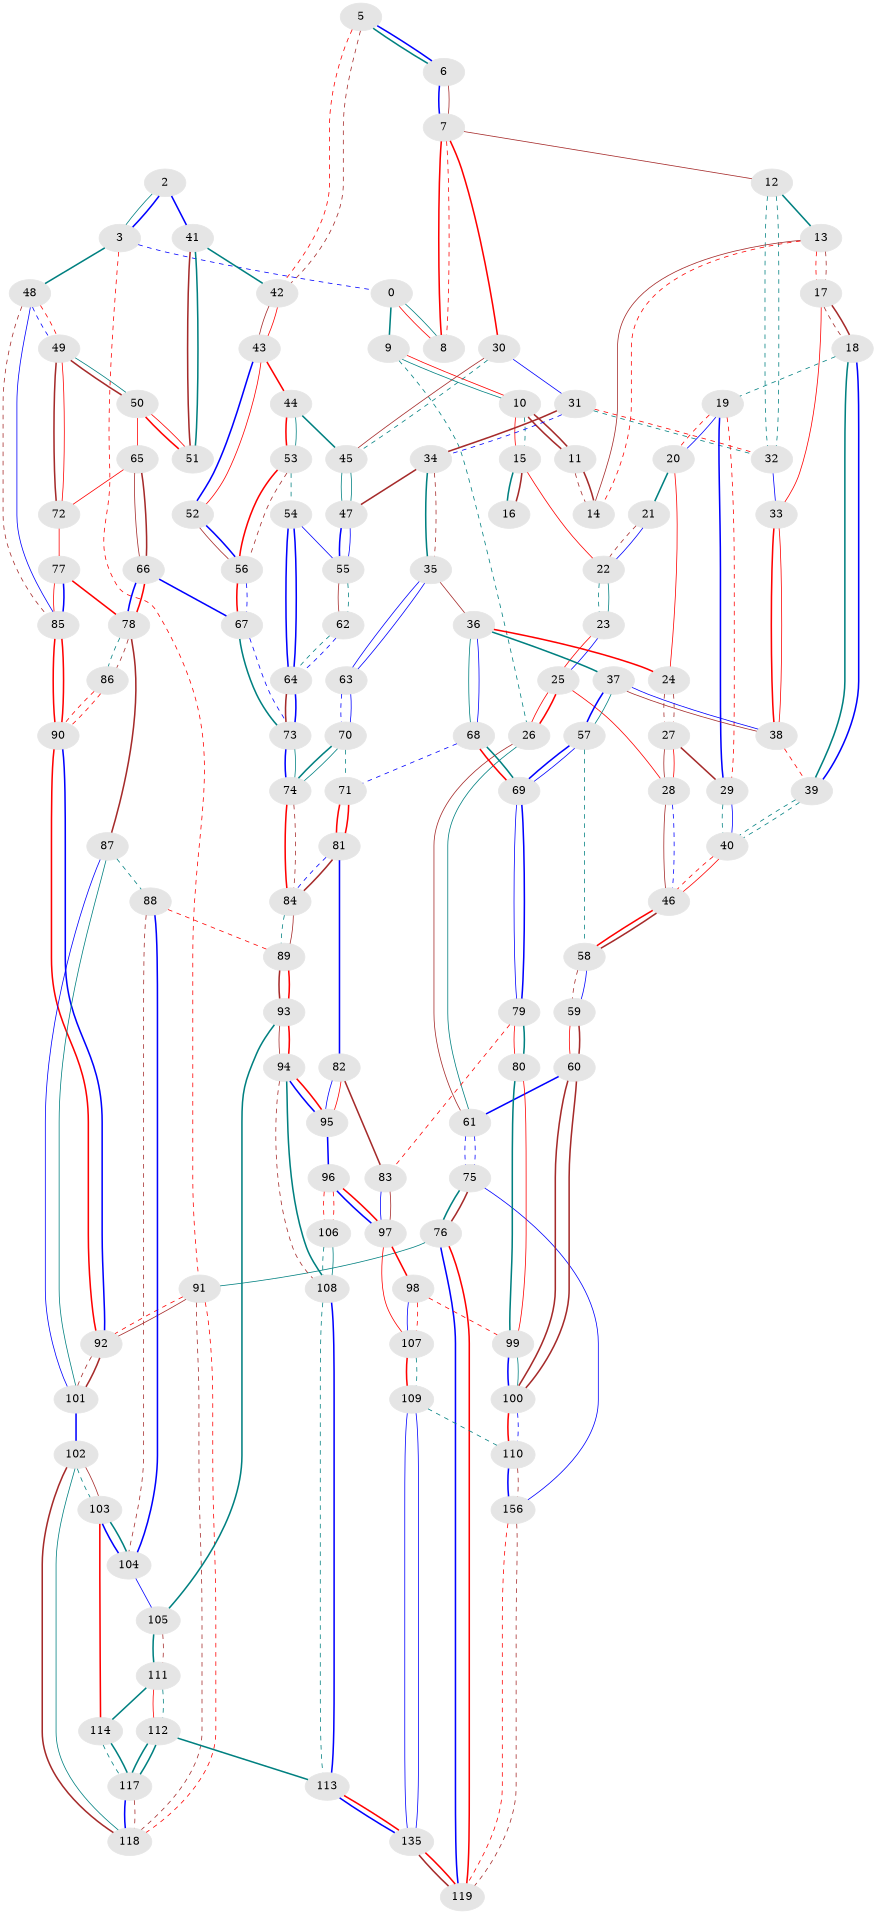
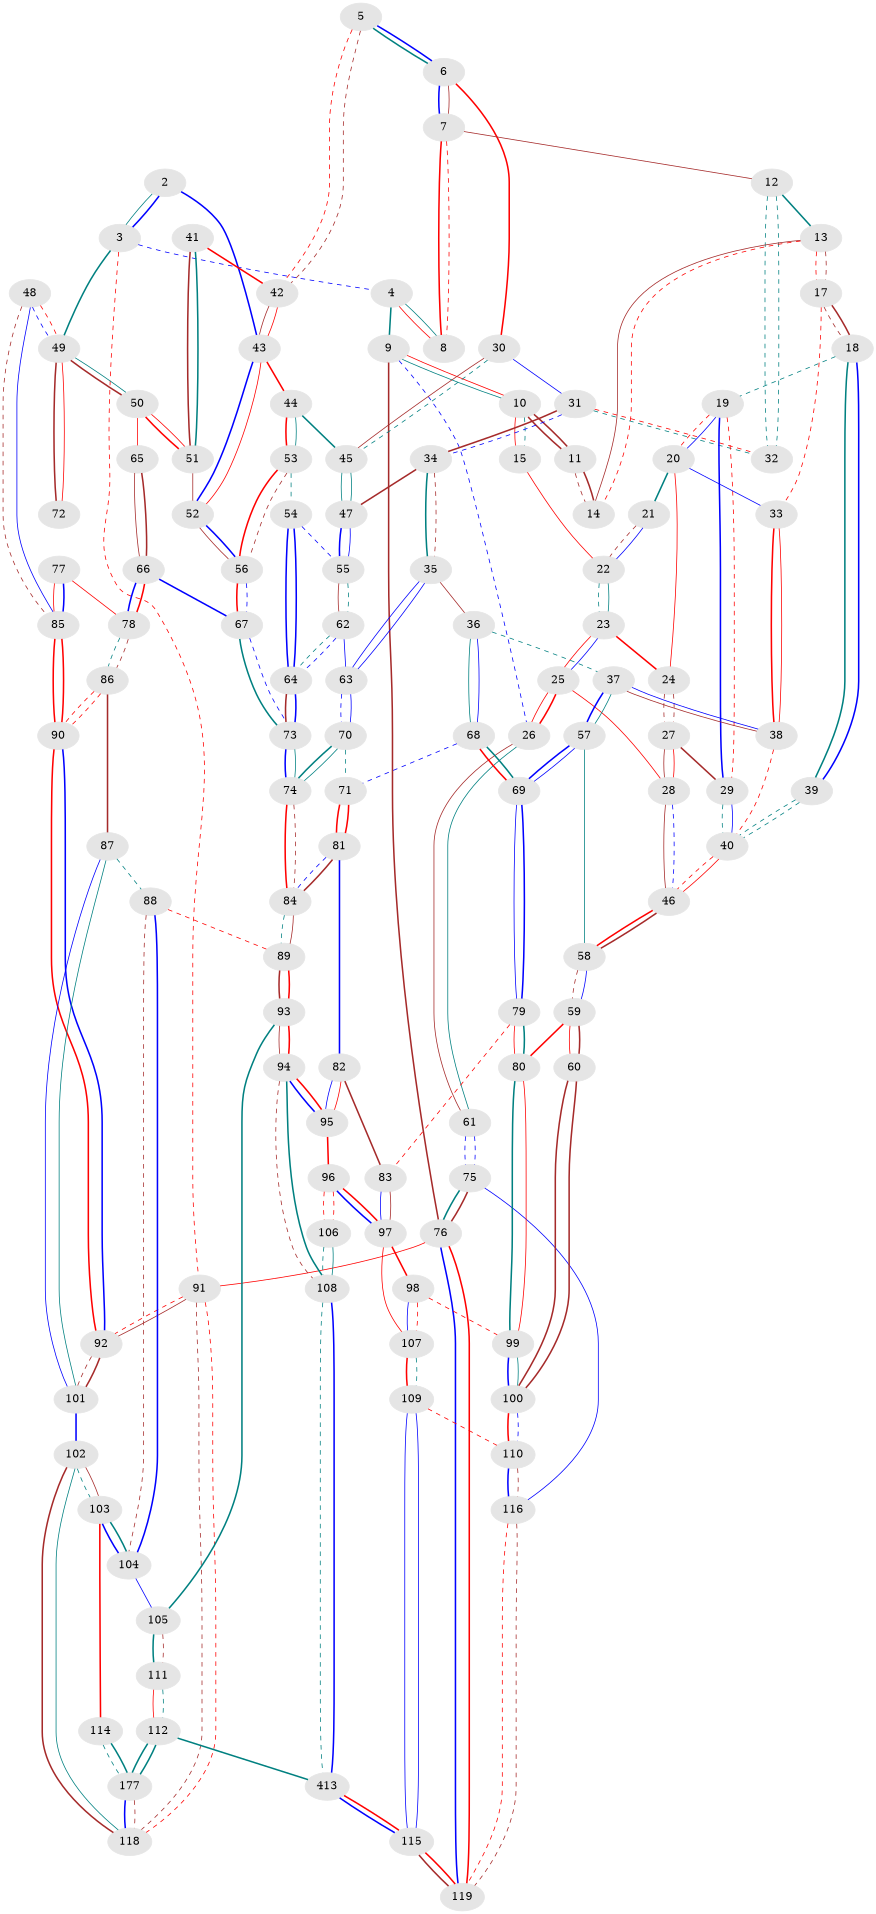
edge "2" -- "41": now "2" -- "43"
edge "7" -- "30": now "6" -- "30"
edge "41" -- "42": color teal -> red
edge "3" -- "48": now "3" -- "49"
node "0": label "0" -> "4"
edge "17" -- "33": style solid -> dashed
edge "65" -- "72": removed
edge "51" -- "52": added
edge "32" -- "33": now "20" -- "33"
node "16": removed
edge "9" -- "26": color teal -> blue
edge "72" -- "77": removed
edge "54" -- "55": style solid -> dashed
edge "77" -- "78": style bold -> solid
edge "36" -- "24": now "23" -- "24"
edge "36" -- "37": style bold -> dashed
edge "62" -- "63": added
edge "78" -- "87": now "86" -- "87"
edge "38" -- "39": now "38" -- "40"
edge "9" -- "76": added
edge "57" -- "58": style dashed -> solid
edge "59" -- "80": added
edge "60" -- "61": removed
edge "95" -- "96": color blue -> red
edge "76" -- "91": color teal -> red
edge "109" -- "110": color teal -> red
node "156": label "156" -> "116"
edge "111" -- "114": removed
node "117": label "117" -> "177"
node "113": label "113" -> "413"
node "135": label "135" -> "115"
